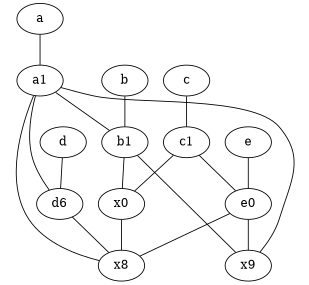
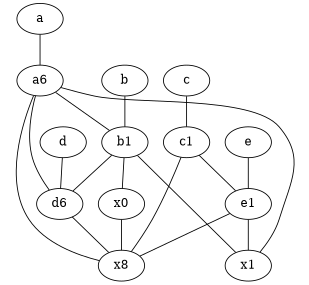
node "a1": label "a1" -> "a6"
edge "b1" -- "d6": added
edge "c1" -- "x0": now "c1" -- "x8"
node "e0": label "e0" -> "e1"
node "x9": label "x9" -> "x1"
